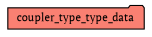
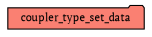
node "coupler_type_type_data": label "coupler_type_type_data" -> "coupler_type_set_data"
